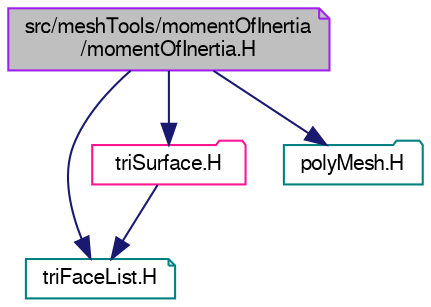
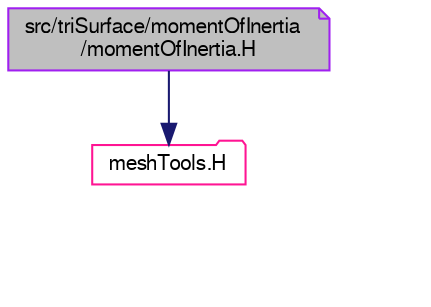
node "src/meshTools/momentOfInertia /momentOfInertia.H": label "src/meshTools/momentOfInertia /momentOfInertia.H" -> "src/triSurface/momentOfInertia /momentOfInertia.H"
node "triSurface.H": label "triSurface.H" -> "meshTools.H"
node "polyMesh.H": removed
node "triFaceList.H": removed
